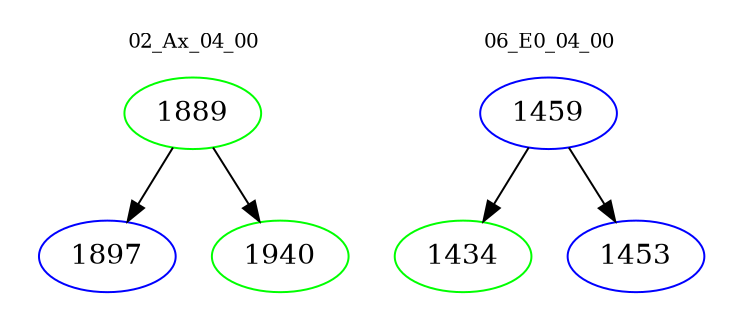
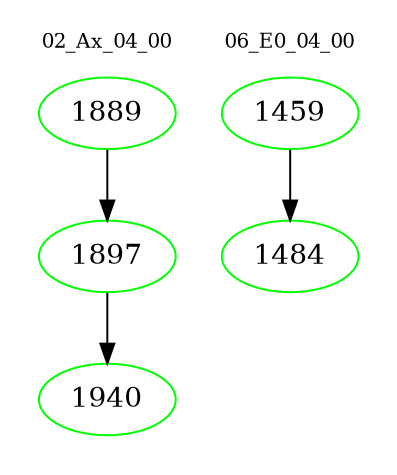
node "1459": color blue -> green
edge "1889" -> "1940": now "1897" -> "1940"
node "1897": color blue -> green
node "1434": label "1434" -> "1484"
node "1453": removed
